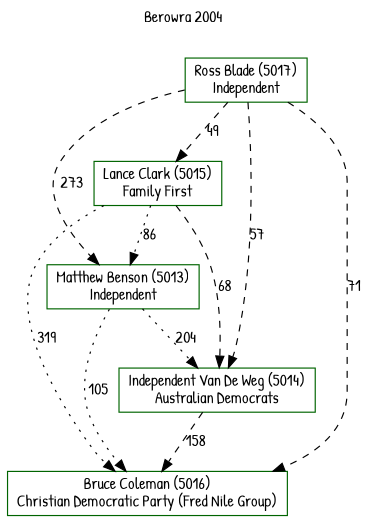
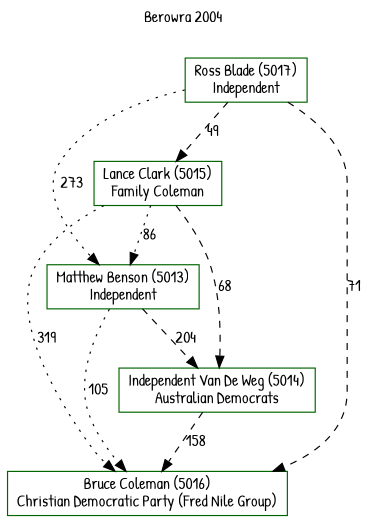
edge "Ross Blade (5017) Independent" -> "Matthew Benson (5013) Independent": style dashed -> dotted
node "Lance Clark (5015) Family First": label "Lance Clark (5015) Family First" -> "Lance Clark (5015) Family Coleman"
edge "Ross Blade (5017) Independent" -> "Independent Van De Weg (5014) Australian Democrats": removed, label "57"
edge "Matthew Benson (5013) Independent" -> "Independent Van De Weg (5014) Australian Democrats": style dotted -> dashed
